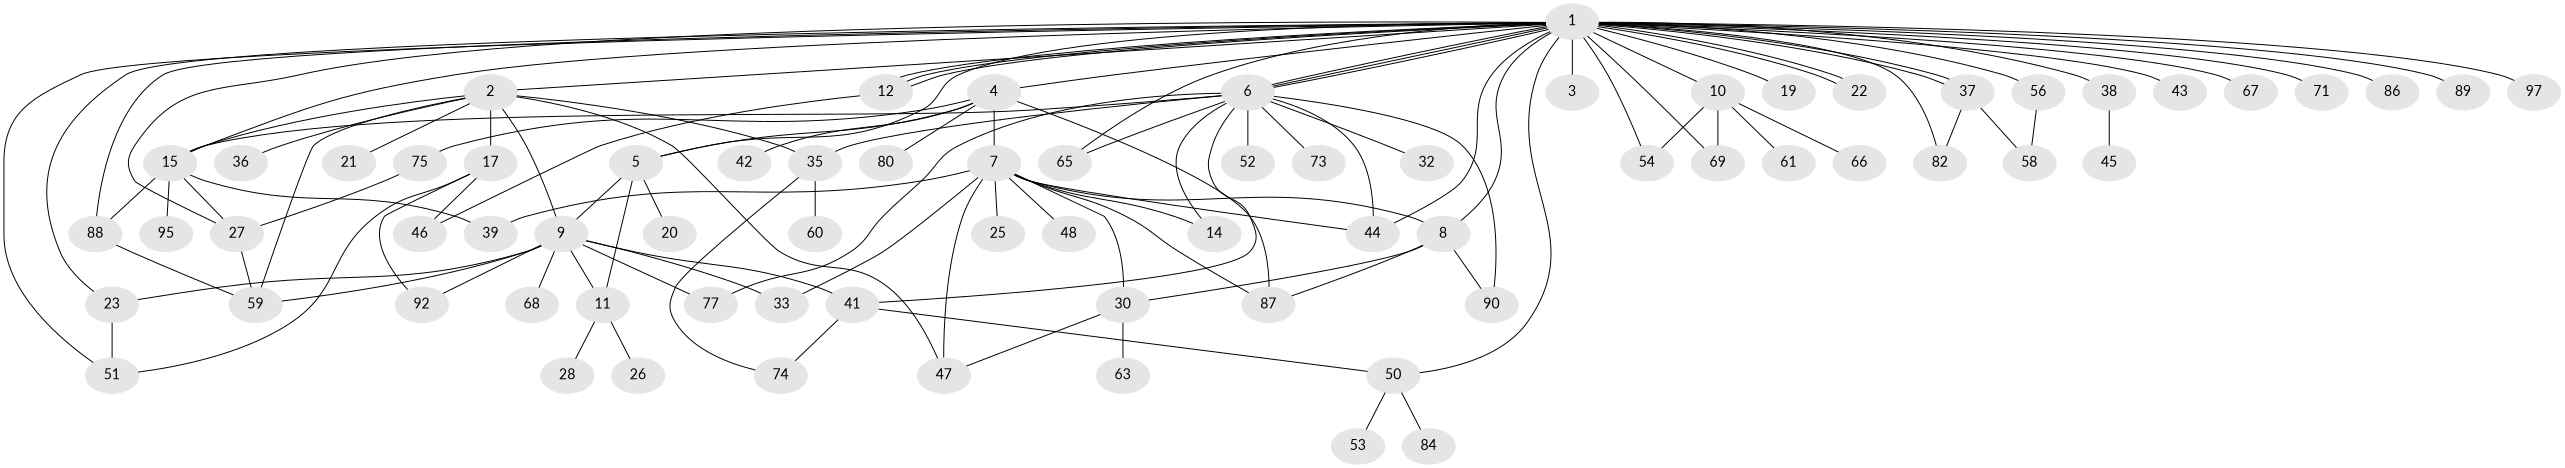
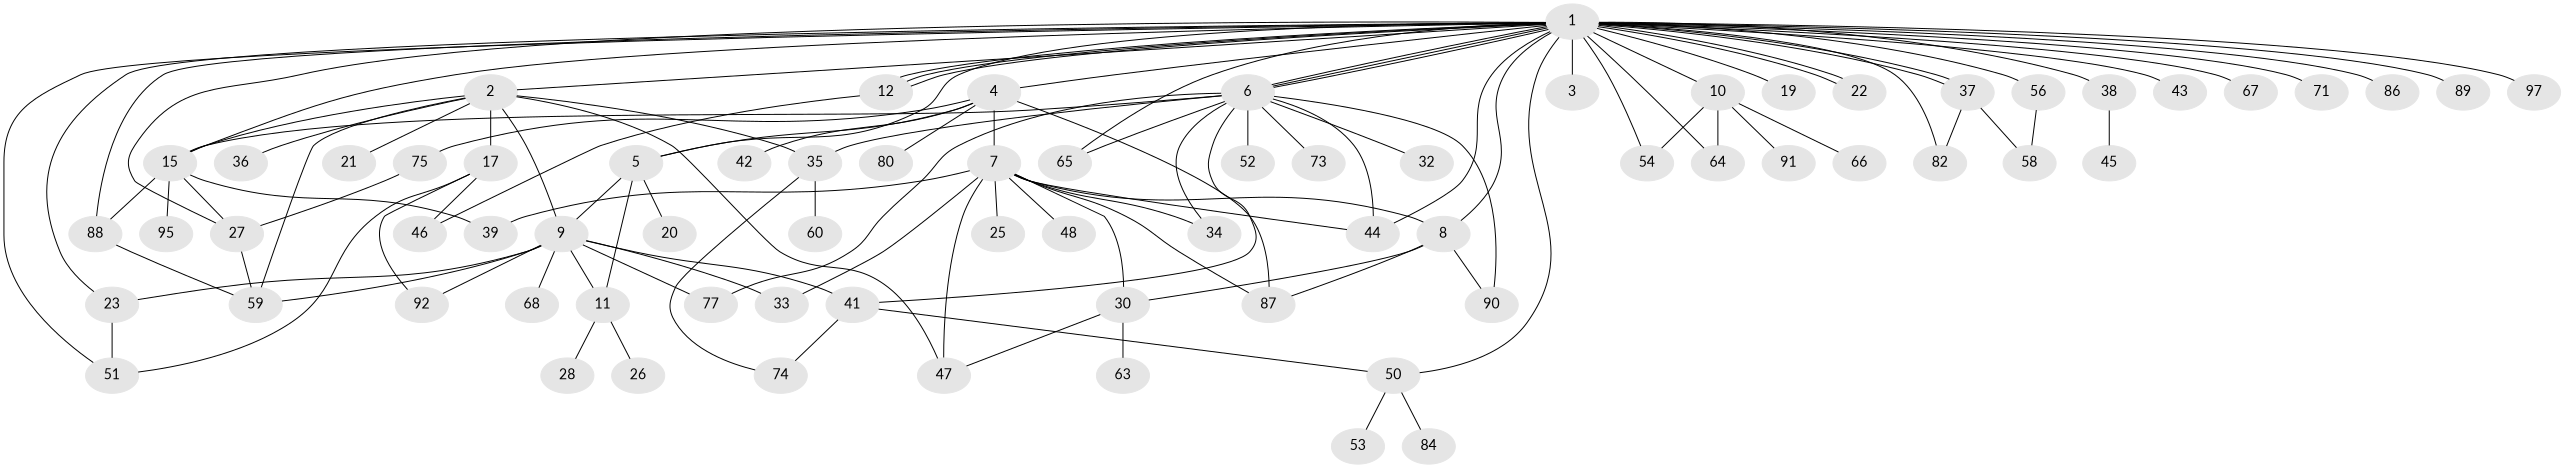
node "69": label "69" -> "64"
node "61": label "61" -> "91"
node "14": label "14" -> "34"
